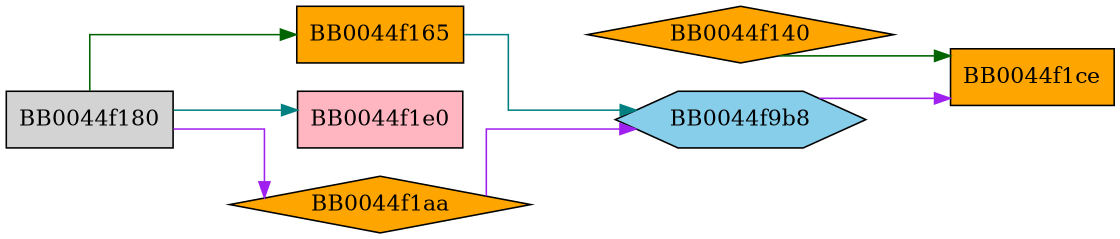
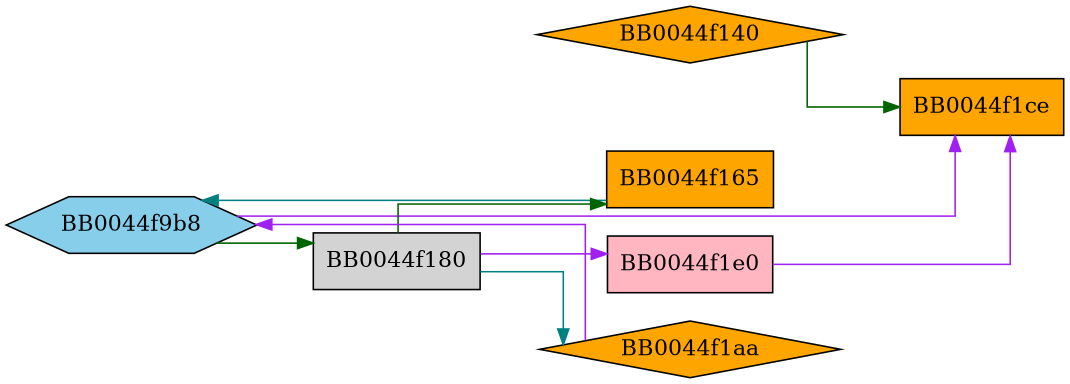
edge "BB0044f180" -> "BB0044f1e0": color teal -> purple
edge "BB0044f180" -> "BB0044f1aa": color purple -> teal
edge "BB0044f9b8" -> "BB0044f180": added
edge "BB0044f1e0" -> "BB0044f1ce": added
